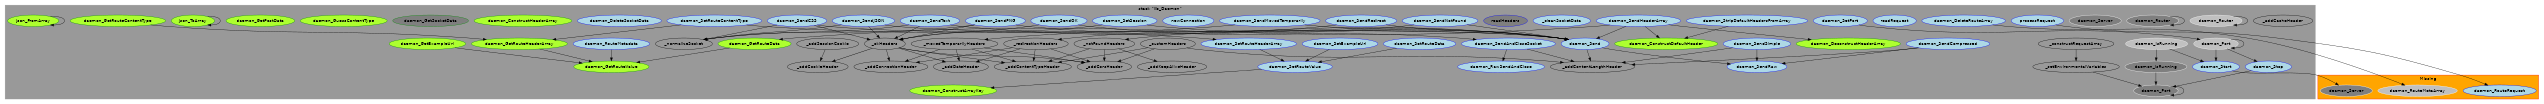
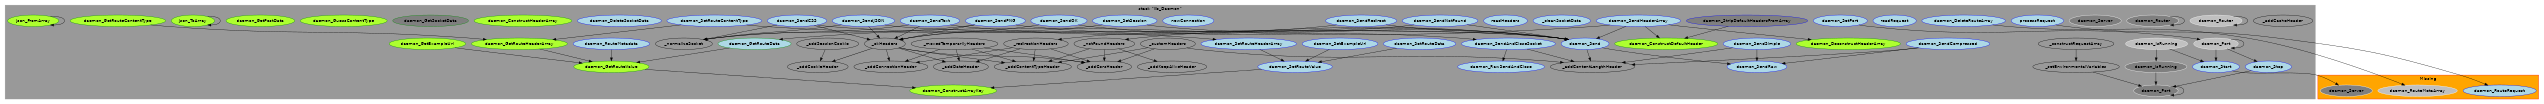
node "daemon_SendMovedTemporarily": removed
node "readHeaders": fillcolor grey50 -> LightBlue
node "daemon_StripDefaultHeadersFromArray": fillcolor LightBlue -> grey50
node "daemon_GetRouteData": fillcolor GreenYellow -> LightBlue
edge "daemon_GetRouteValue" -> "daemon_ConstructArrayKey": added
